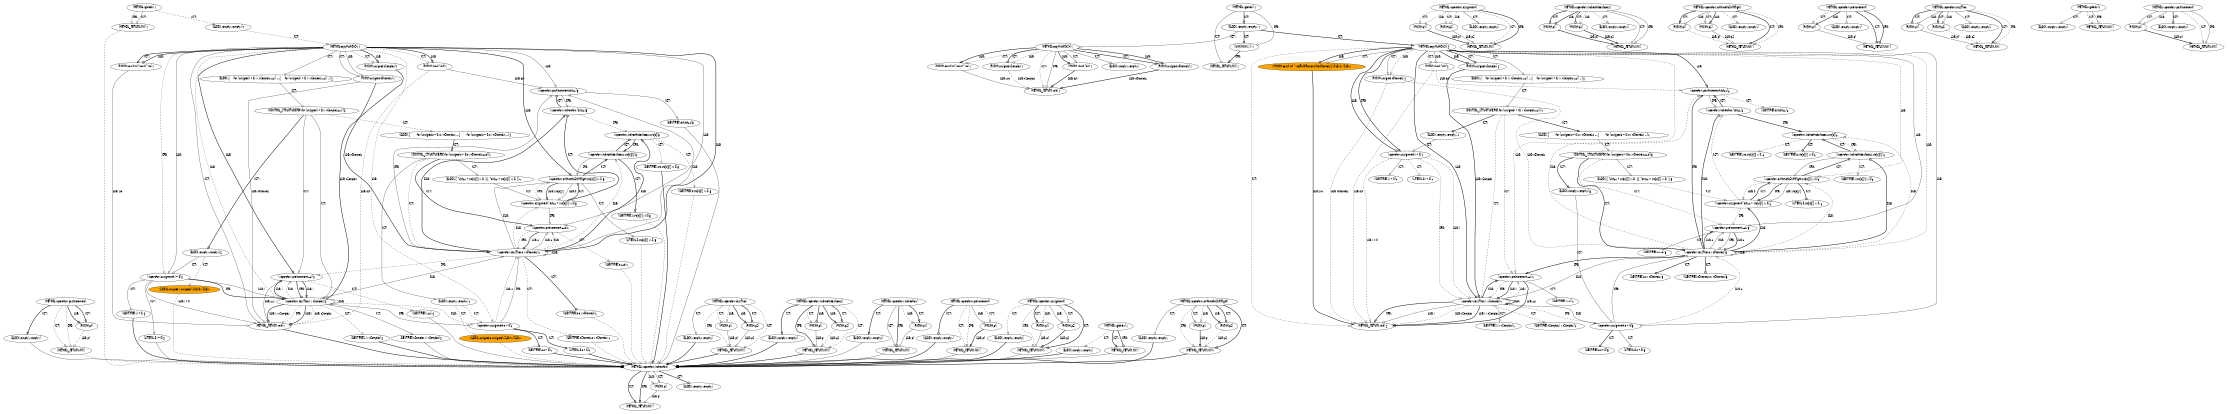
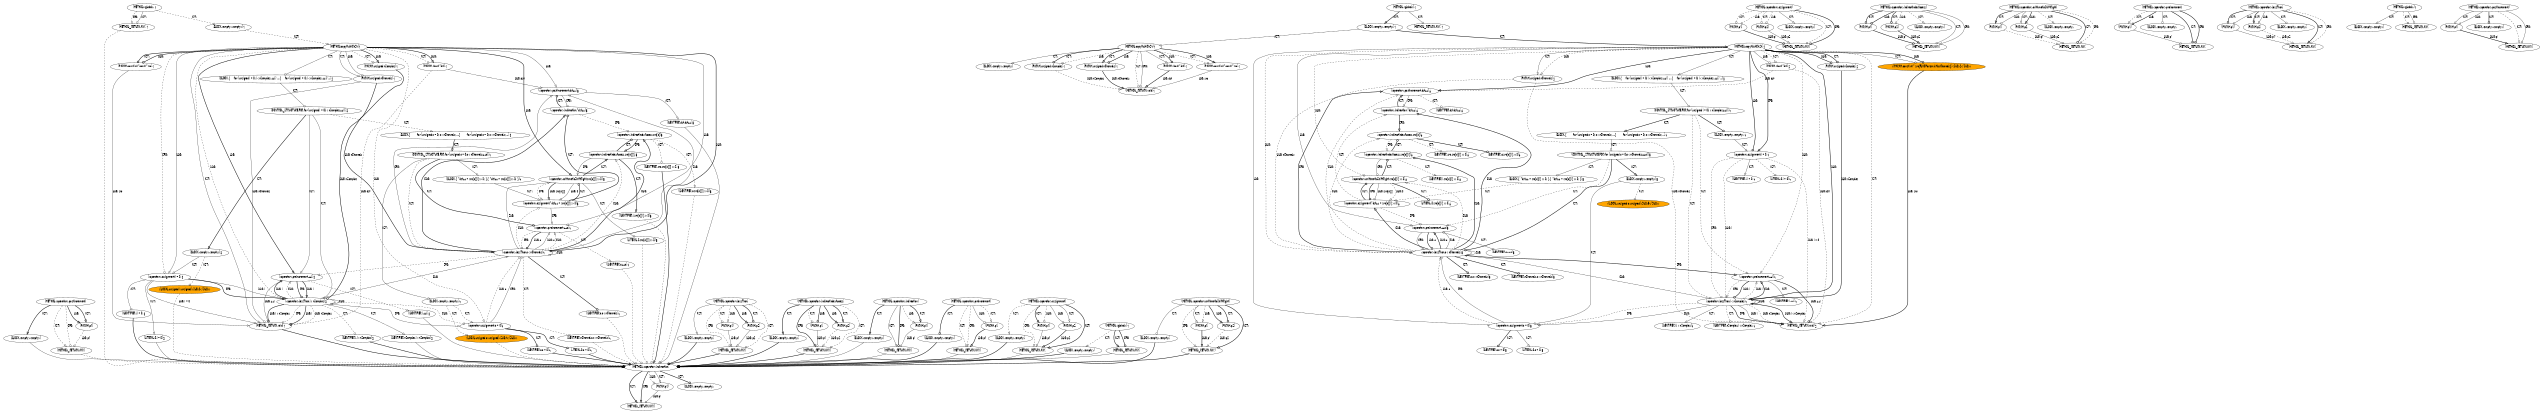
node "(UNKNOWN,),))": removed
node "<(LOCAL,unsigned c: unsigned)<SUB>5</SUB>>": added
